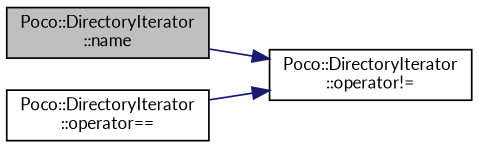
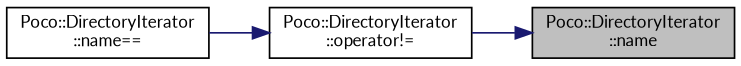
edge "Poco::DirectoryIterator ::name" -> "Poco::DirectoryIterator ::operator!=": reversed
node "Poco::DirectoryIterator ::operator==": label "Poco::DirectoryIterator ::operator==" -> "Poco::DirectoryIterator ::name=="
